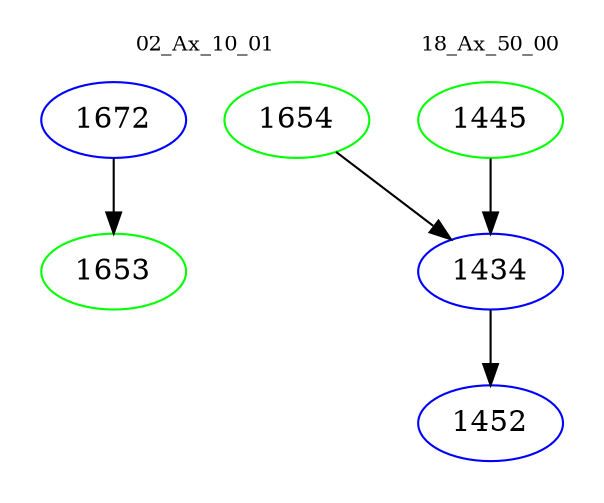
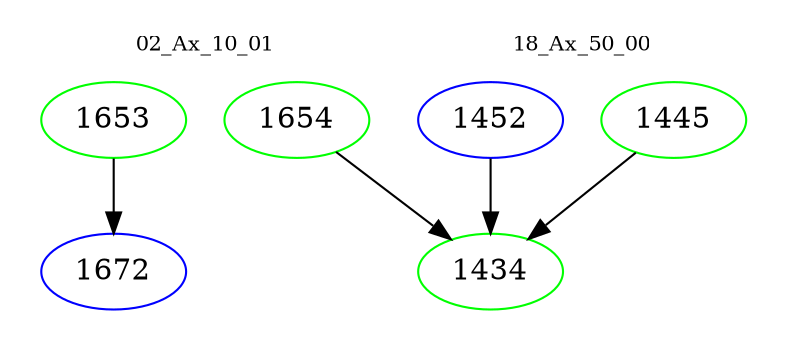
edge "1672" -> "1653": reversed
node "1434": color blue -> green
edge "1434" -> "1452": reversed
